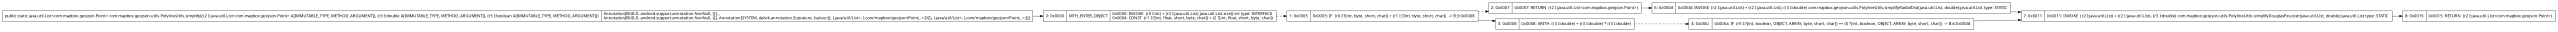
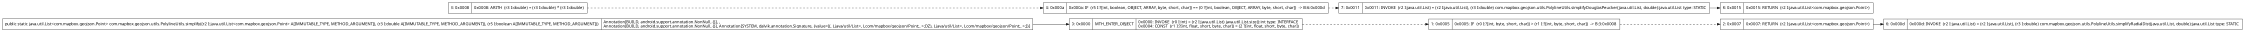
edge "6: 0x000d" -> "7: 0x0011": removed
edge "1: 0x0005" -> "3: 0x0008": removed
edge "4: 0x000a" -> "7: 0x0011": style solid -> dashed
